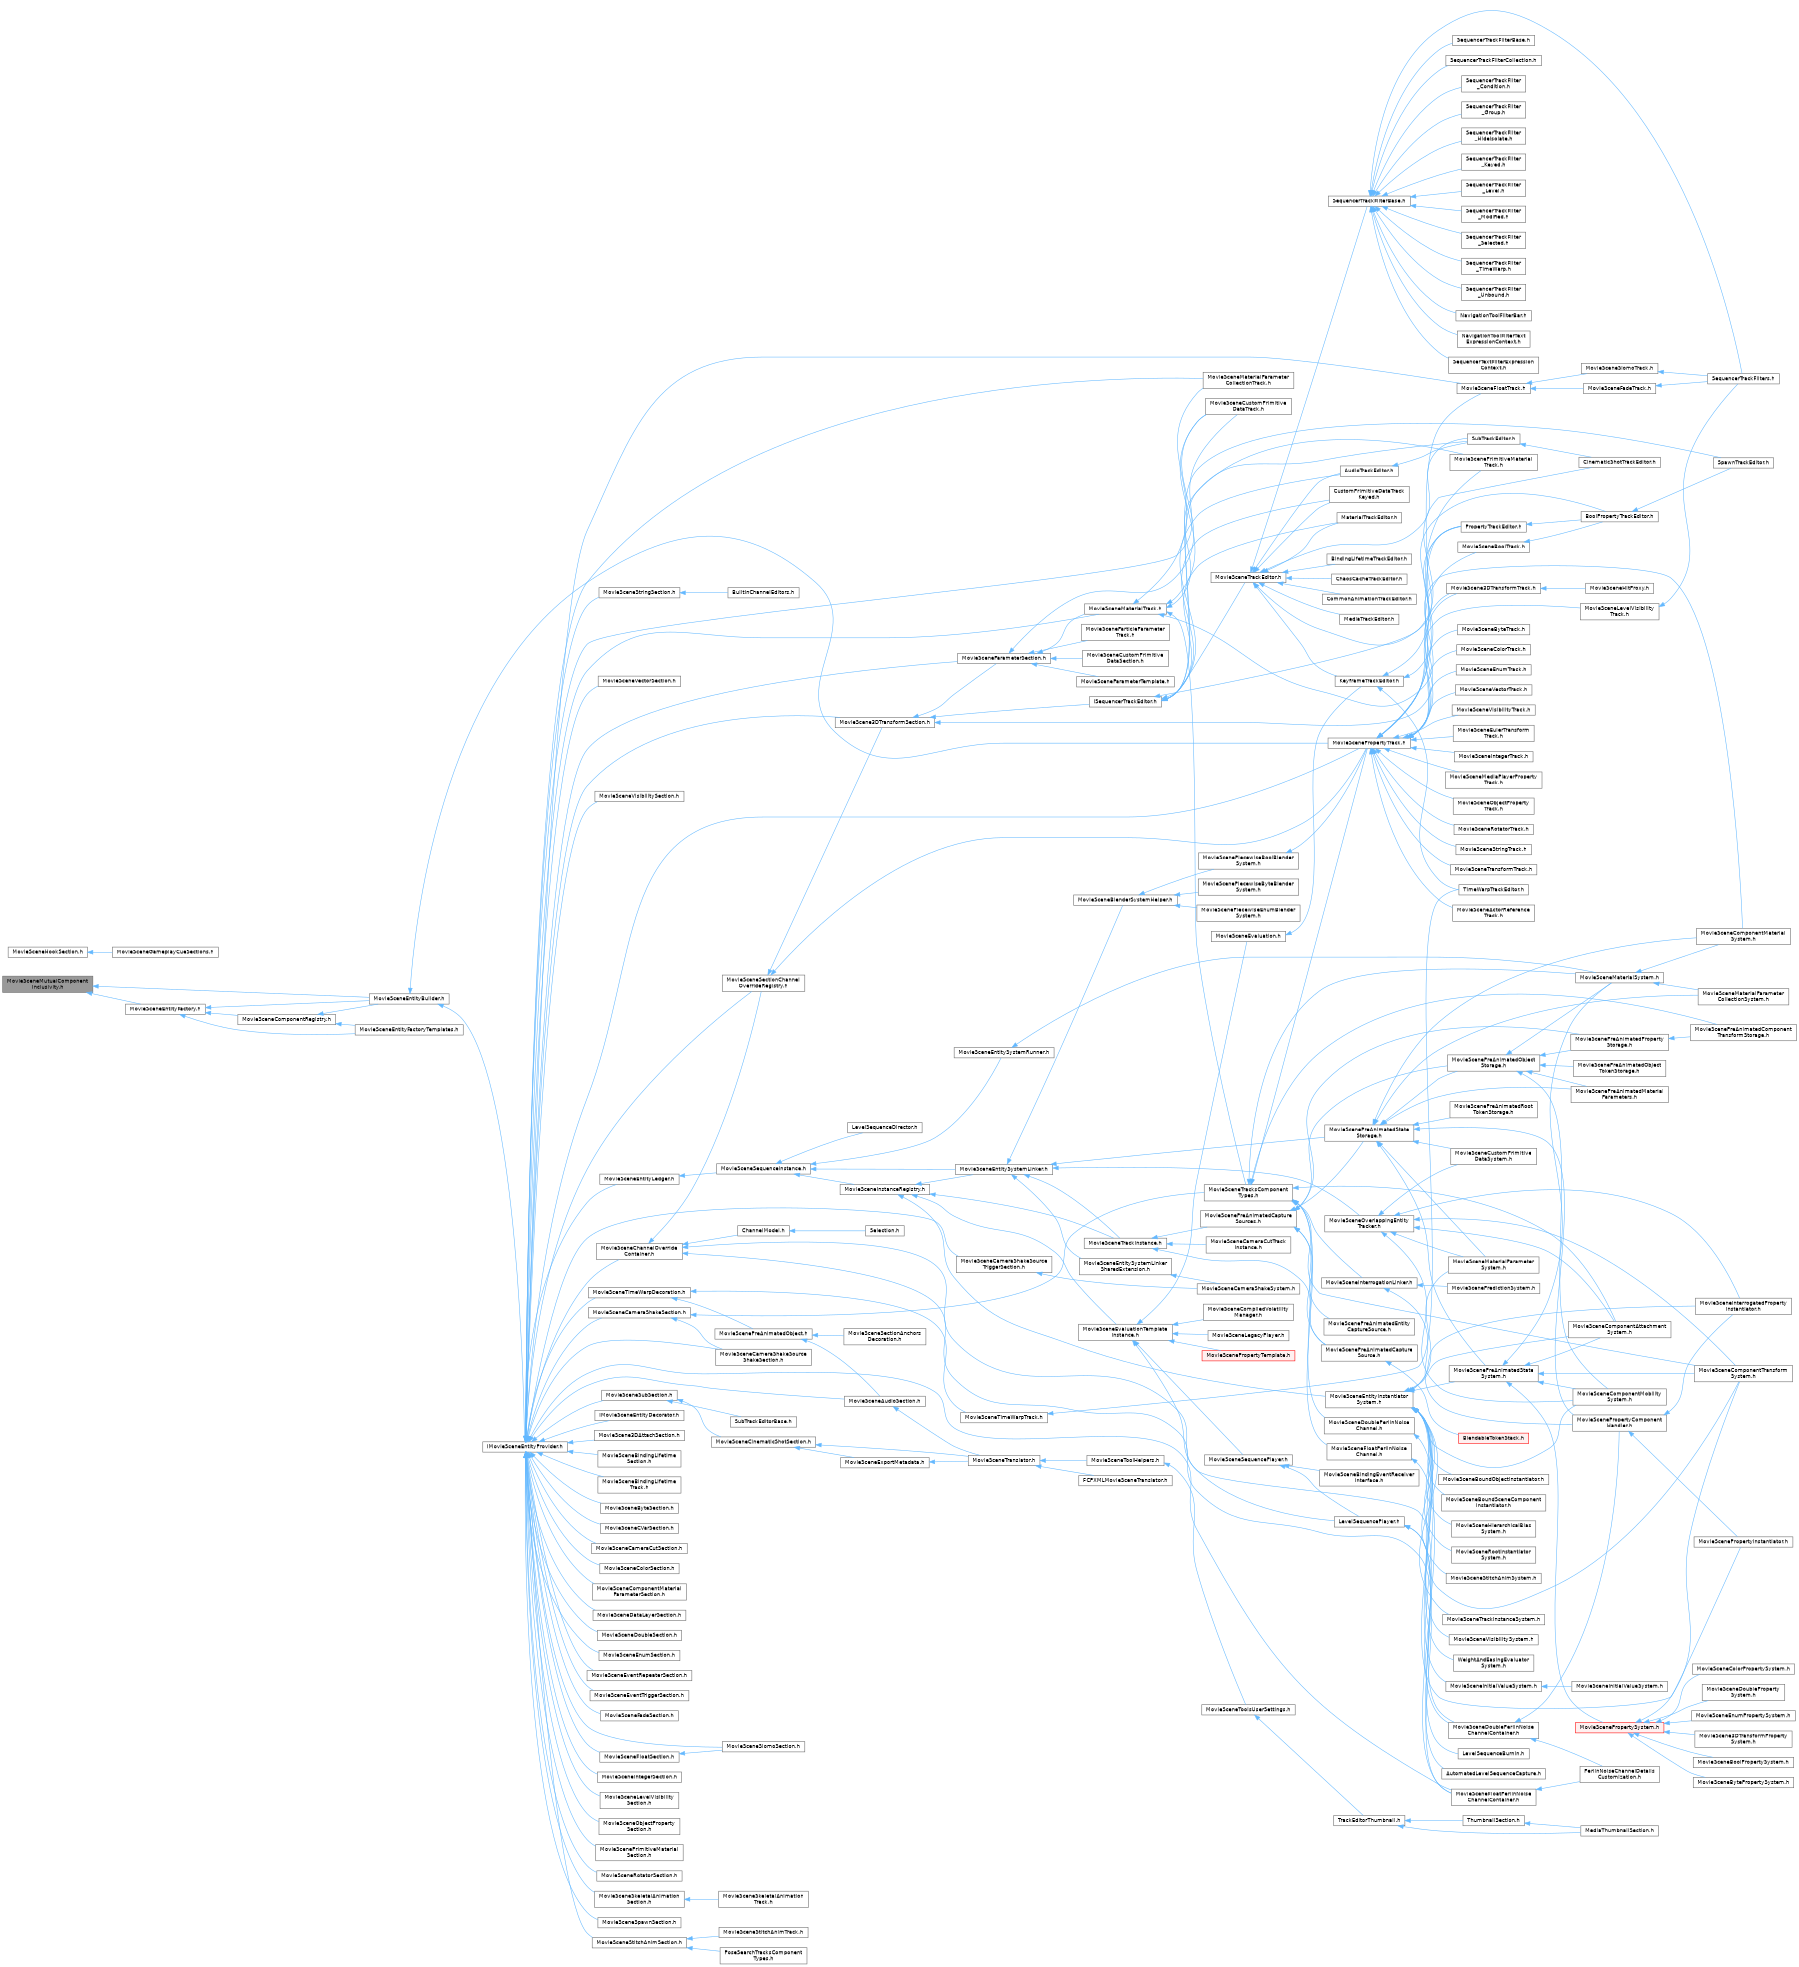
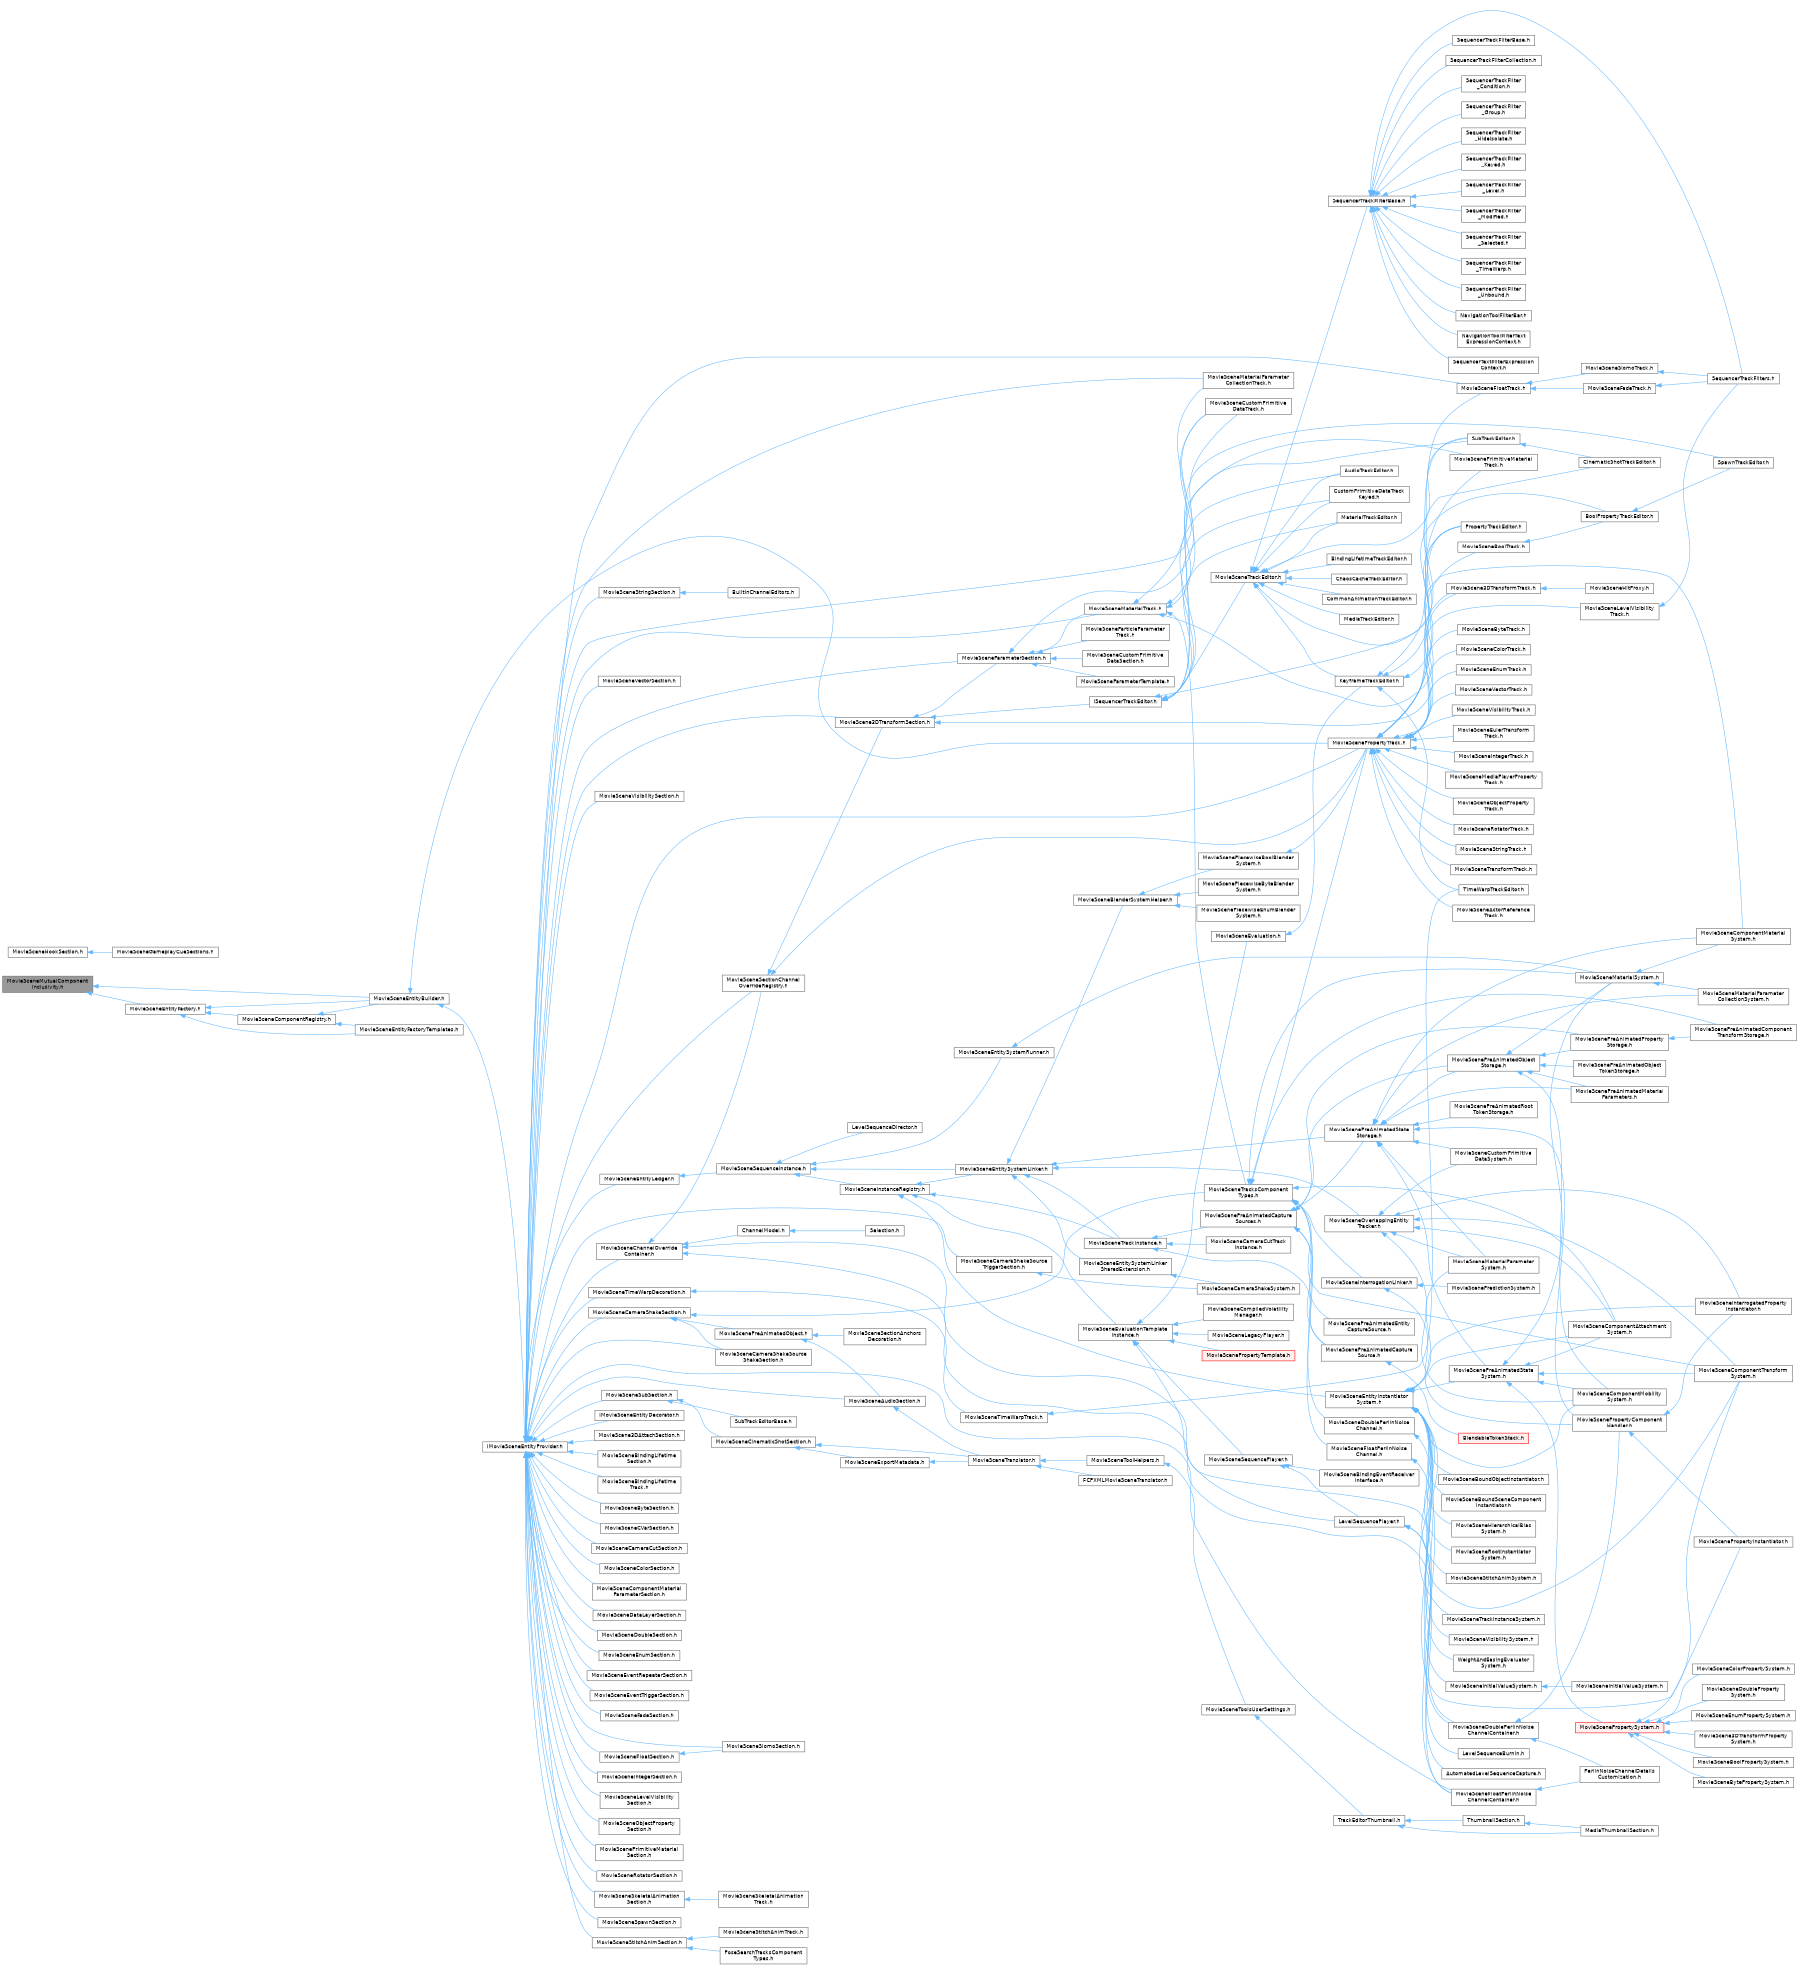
edge "SubTrackEditor.h" -> "AudioTrackEditor.h": now "SubTrackEditor.h" -> "KeyframeTrackEditor.h"
edge "BoolPropertyTrackEditor.h" -> "PropertyTrackEditor.h": removed
edge "MovieScenePreAnimatedObject.h" -> "MovieSceneTimeWarpDecoration.h": now "MovieScenePreAnimatedObject.h" -> "MovieSceneCameraShakeSection.h"
